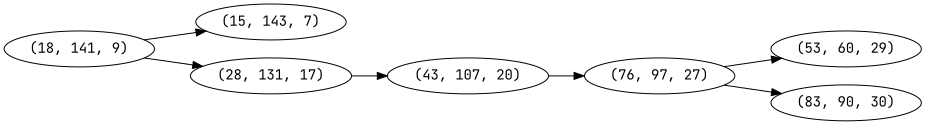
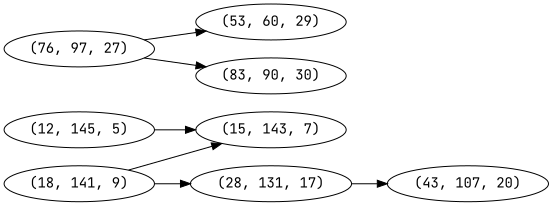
edge "(43, 107, 20)" -> "(76, 97, 27)": removed
node "(12, 145, 5)": added
